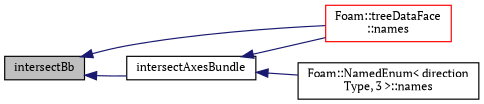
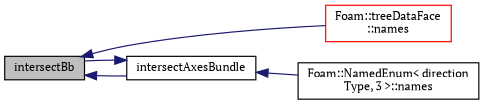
edge "Foam::treeDataFace ::names" -> "intersectAxesBundle": now "intersectBb" -> "intersectAxesBundle"
